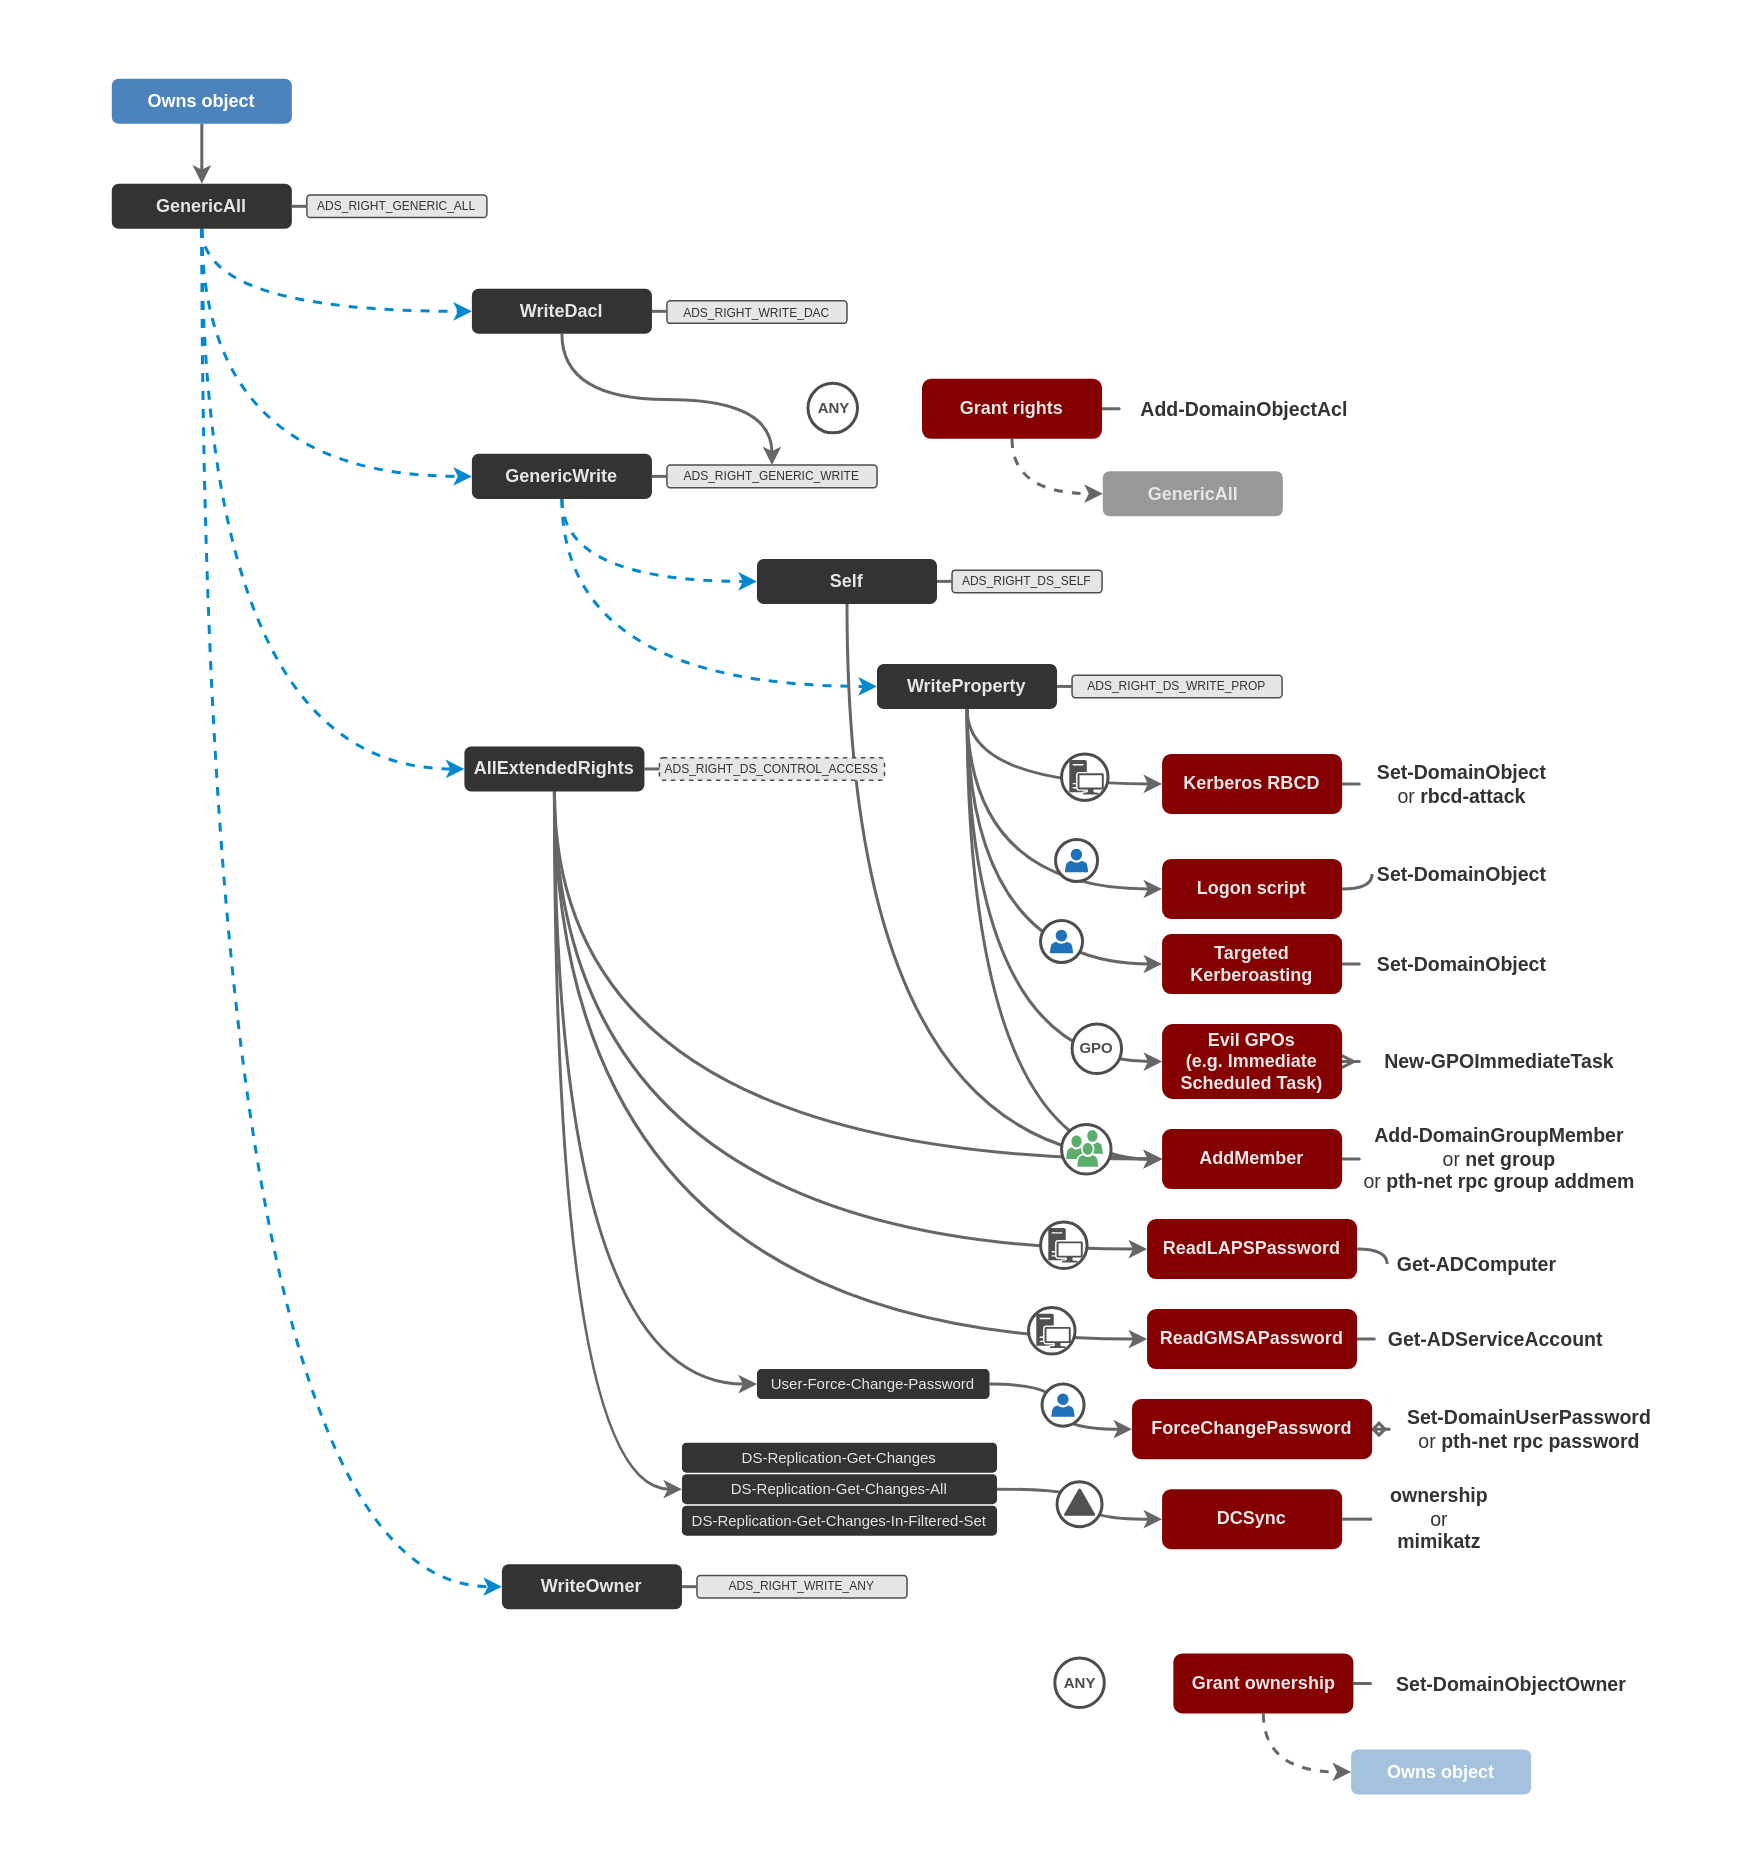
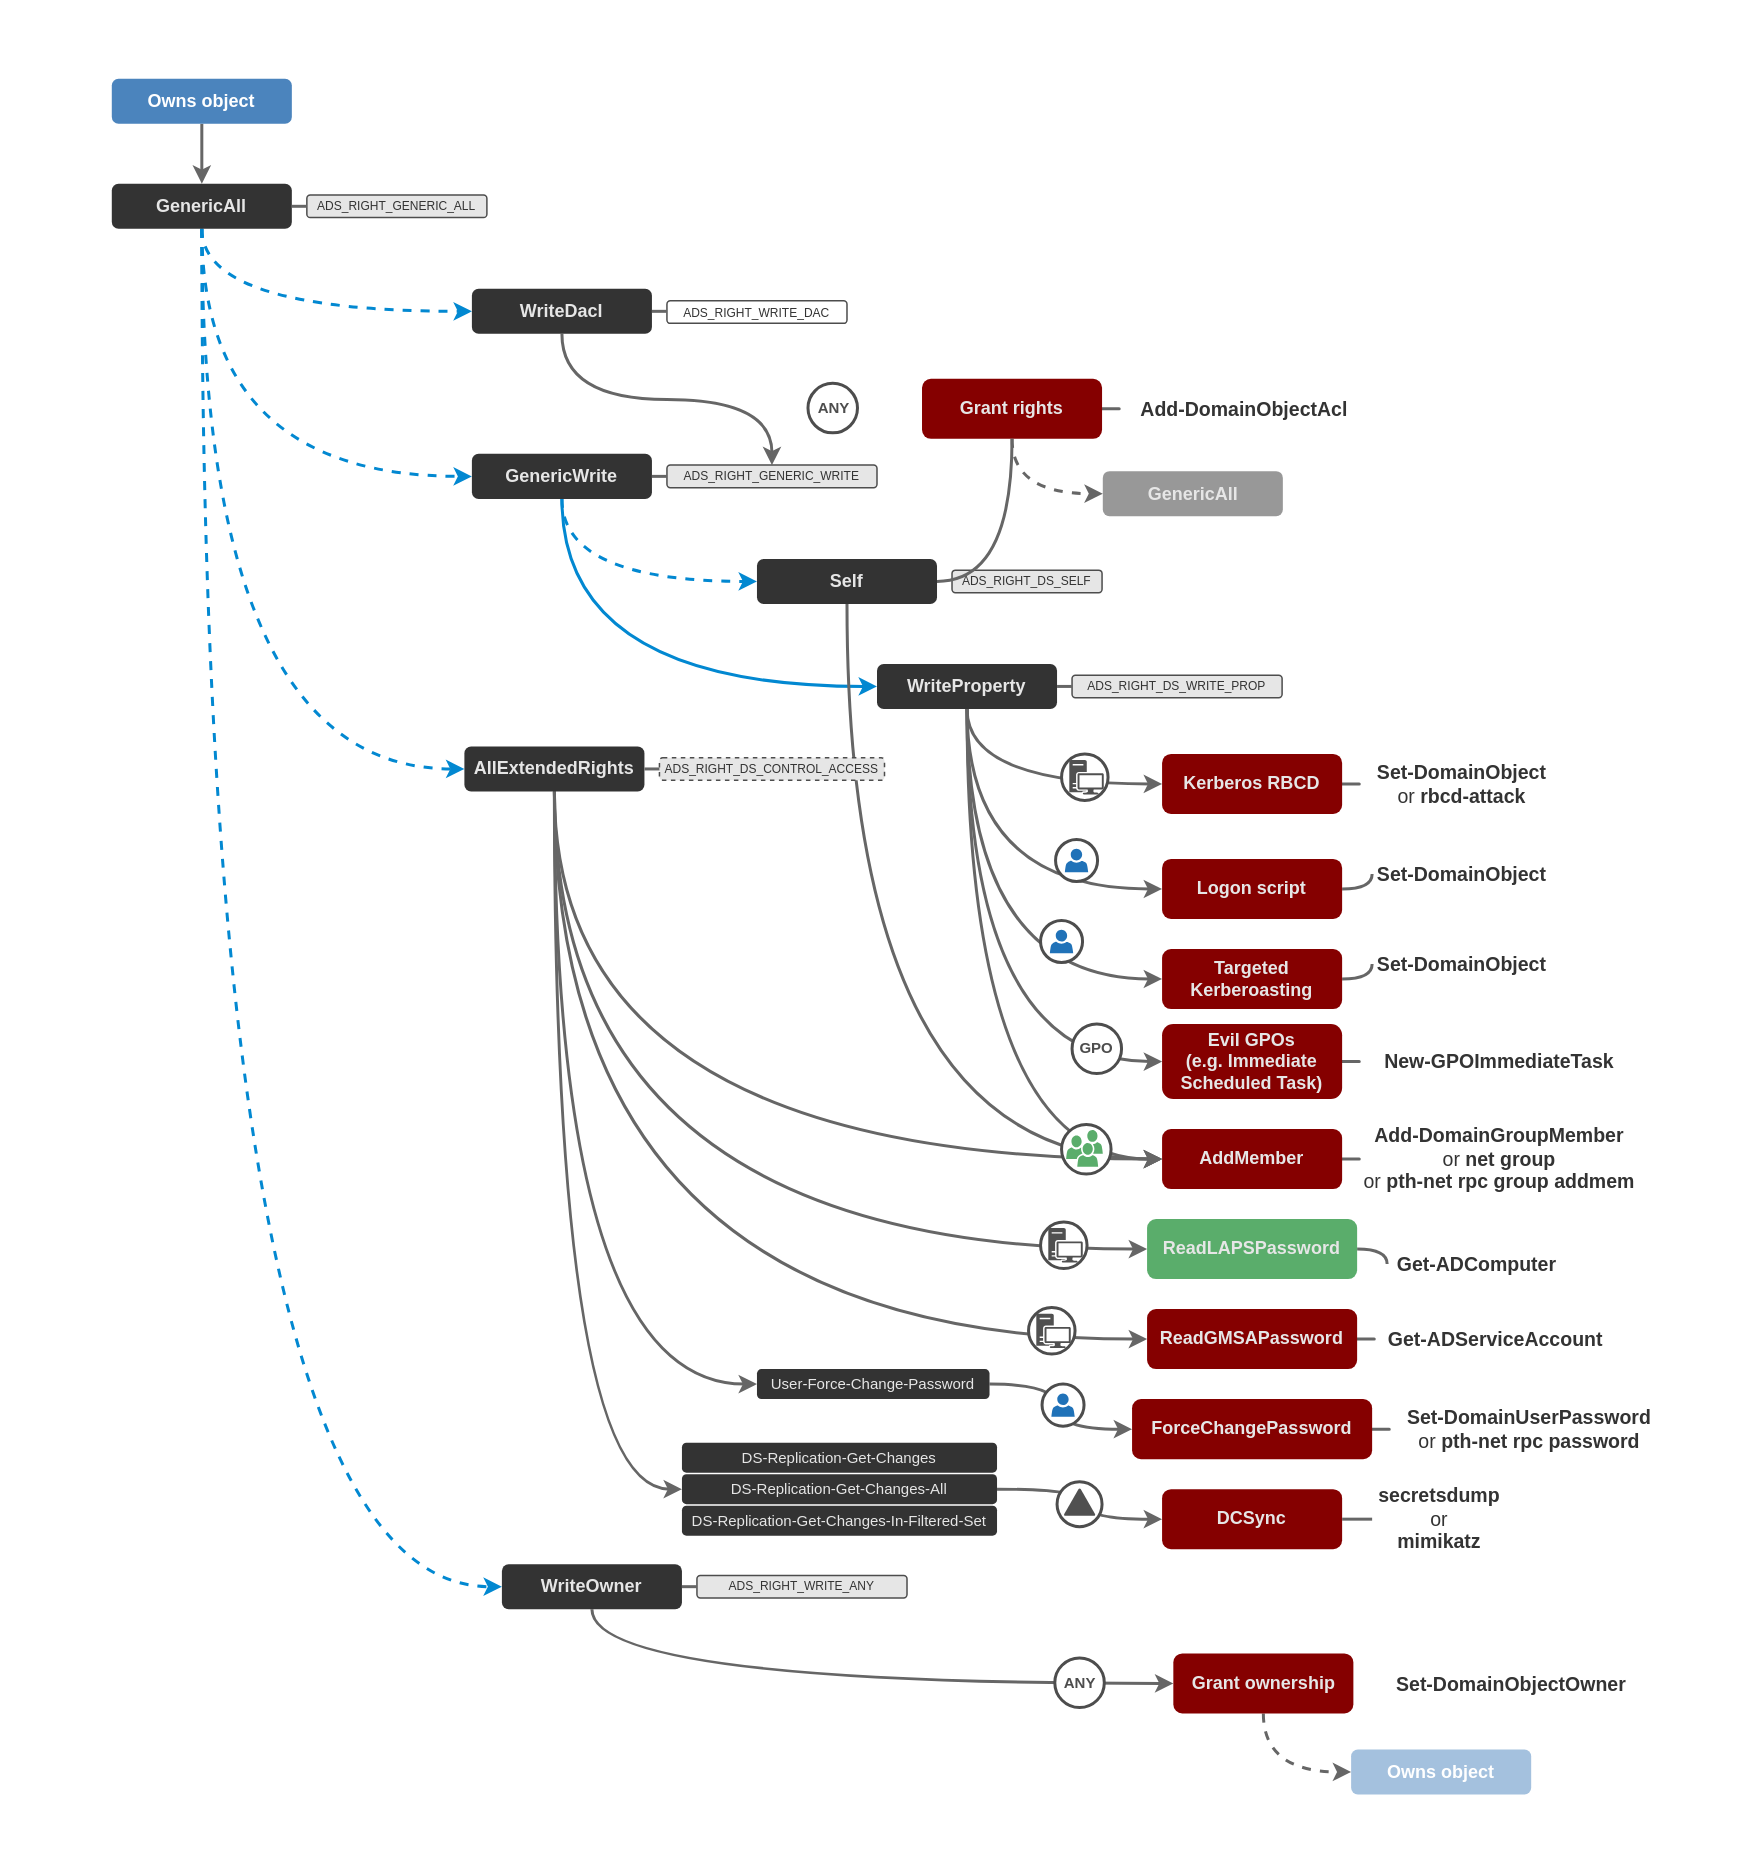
node "ADS_RIGHT_WRITE_DAC": fillcolor #e6e6e6 -> #ffffff
edge "Self" -- "ADS_RIGHT_DS_SELF": now "Self" -- "Grant rights"
edge "GenericWrite" -> "WriteProperty": style dashed -> solid
node "Targeted Kerberoasting": moved (1252, 964) -> (1252, 979)
edge "Evil GPOs (e.g. Immediate Scheduled Task)" -> "New-GPOImmediateTask": arrowhead open -> none
node "ReadLAPSPassword": fillcolor #850000 -> #5aad6b
edge "ForceChangePassword" -> "Set-DomainUserPassword or pth-net rpc password": arrowhead diamond -> none
node "ownership or mimikatz": label "ownership or mimikatz" -> "secretsdump or mimikatz"
edge "WriteOwner" -> "Grant ownership": added
edge "Grant ownership" -- "Set-DomainObjectOwner": removed
